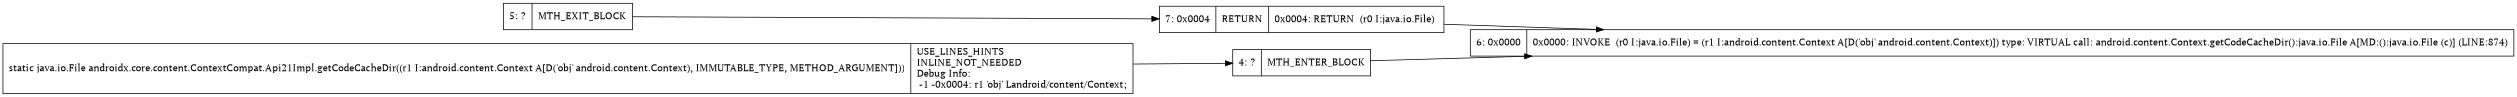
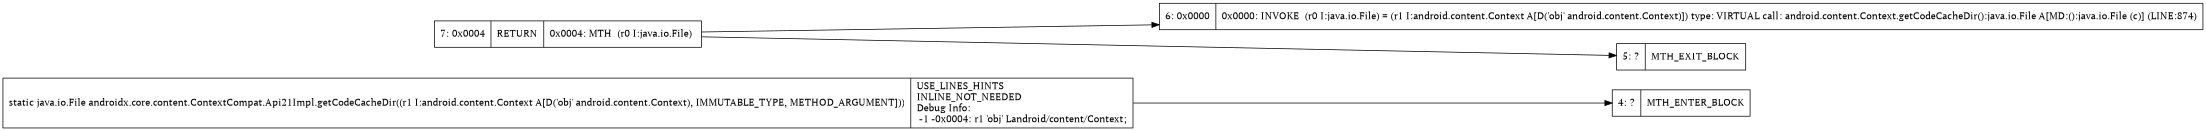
edge "5: ?" -> "7: 0x0004": reversed
node "7: 0x0004": text "0x0004: RETURN  (r0 I:java.io.File)" -> "0x0004: MTH  (r0 I:java.io.File)"
edge "4: ?" -> "6: 0x0000": removed
